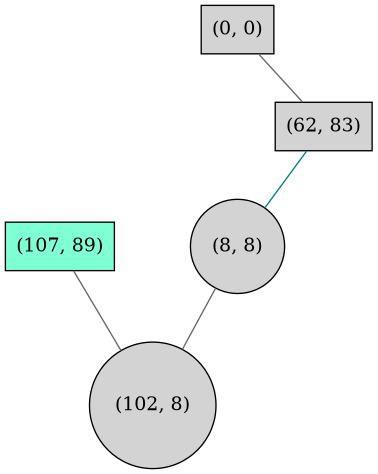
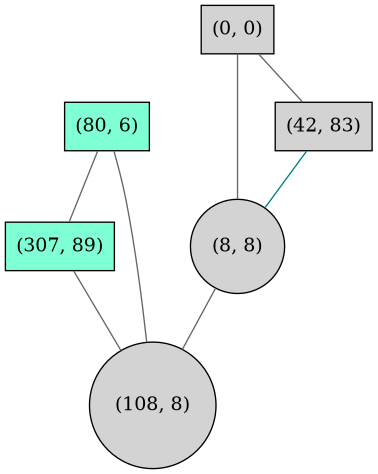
edge "(0, 0)" -- "(8, 8)": added
node "(80, 6)": added
node "(62, 83)": label "(62, 83)" -> "(42, 83)"
node "(107, 89)": label "(107, 89)" -> "(307, 89)"
node "(102, 8)": label "(102, 8)" -> "(108, 8)"
